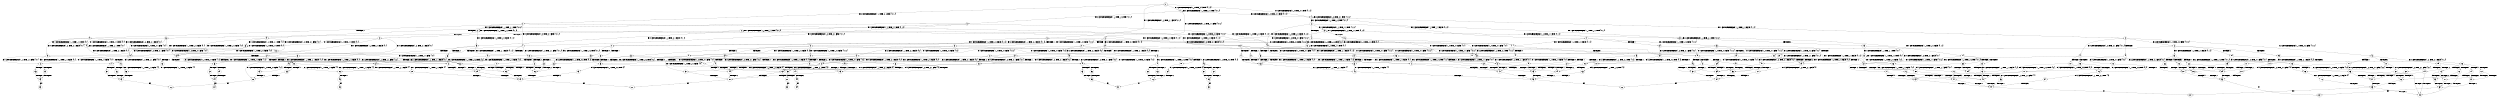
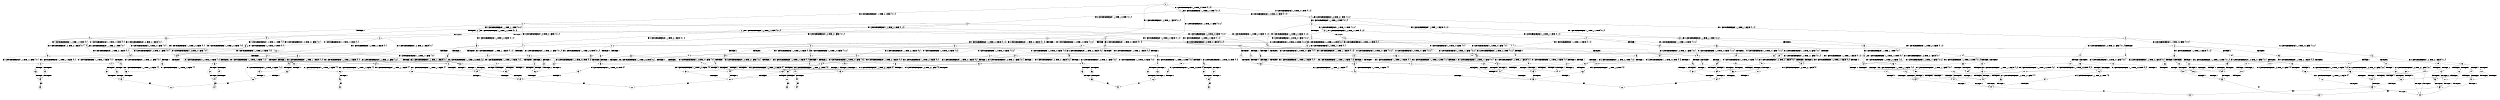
edge "39" -> "151": now "91" -> "151"
edge "220" -> "139": added, label "TERMINATE !0"
edge "144" -> "198": now "80" -> "198"
